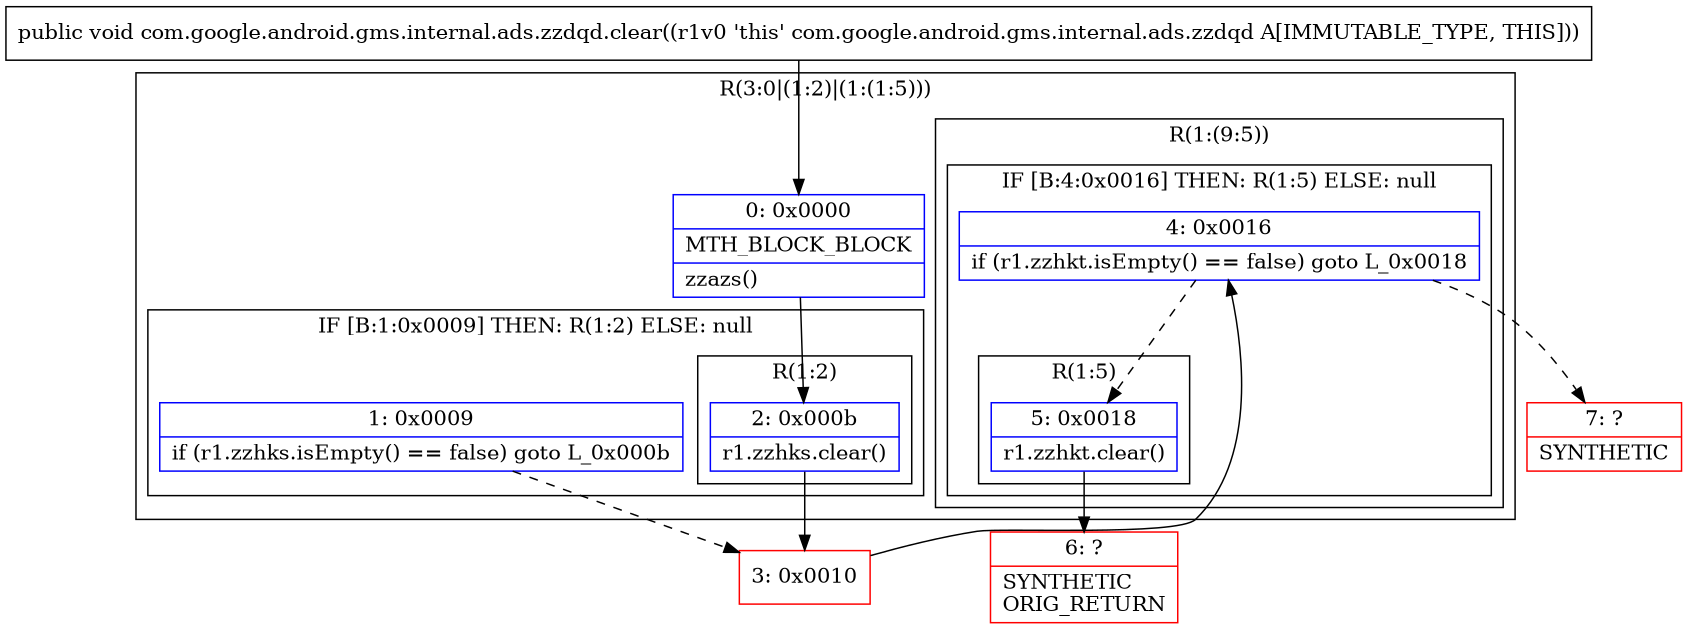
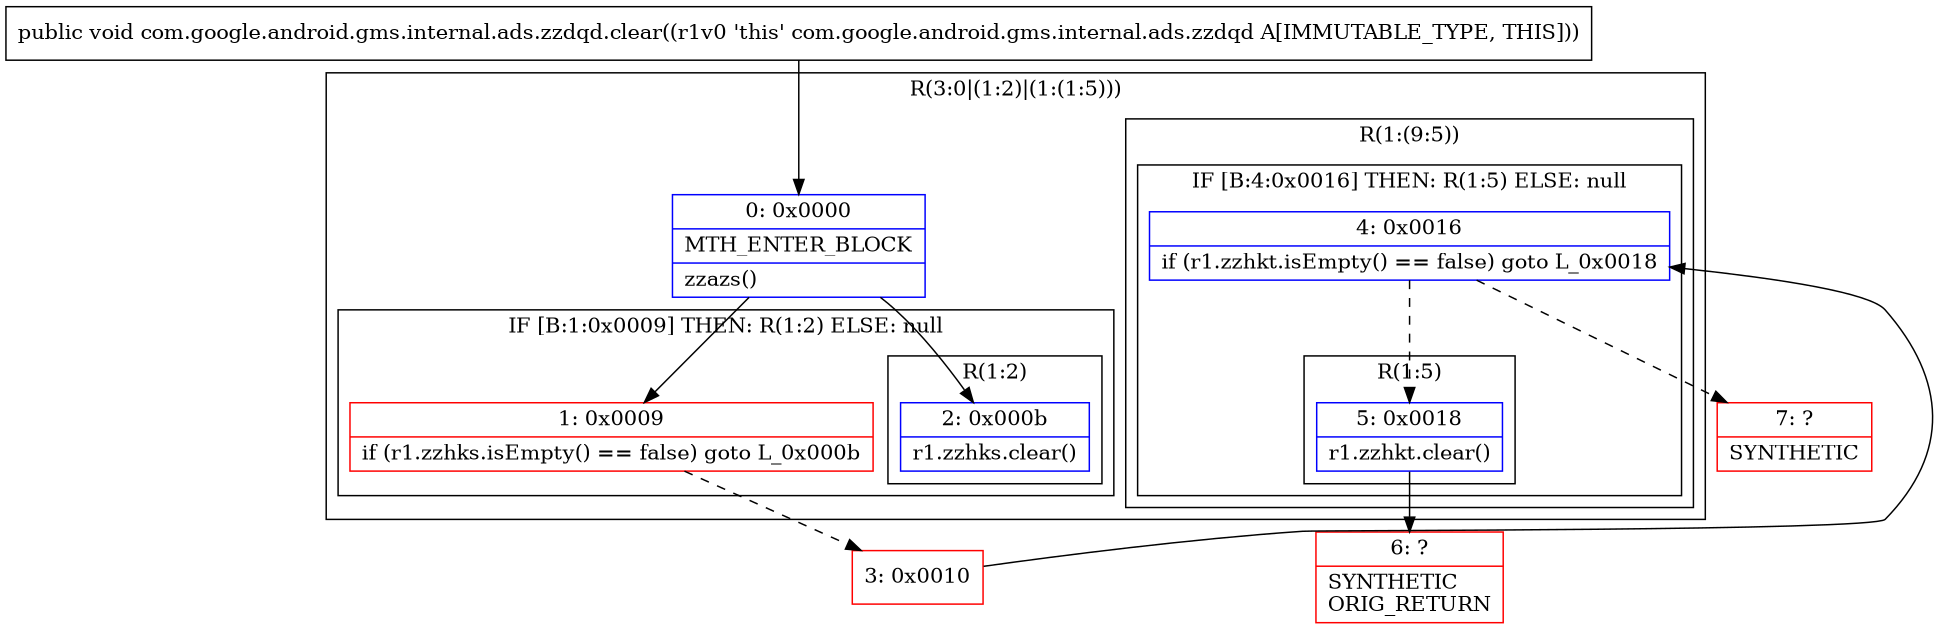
node "0: 0x0000": text "MTH_BLOCK_BLOCK" -> "MTH_ENTER_BLOCK"
edge "0: 0x0000" -> "1: 0x0009": added
node "1: 0x0009": color blue -> red
edge "2: 0x000b" -> "3: 0x0010": removed
